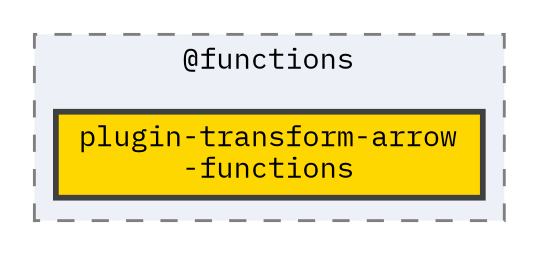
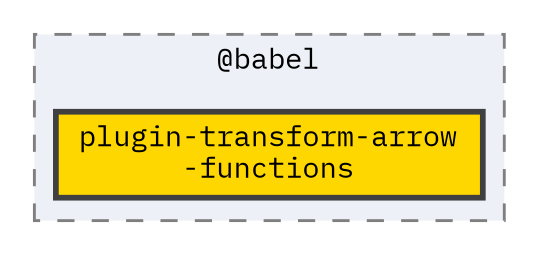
cluster "@functions": label "@functions" -> "@babel"
